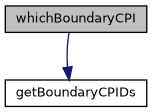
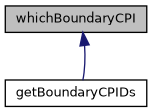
edge "whichBoundaryCPI" -> "getBoundaryCPIDs": reversed
